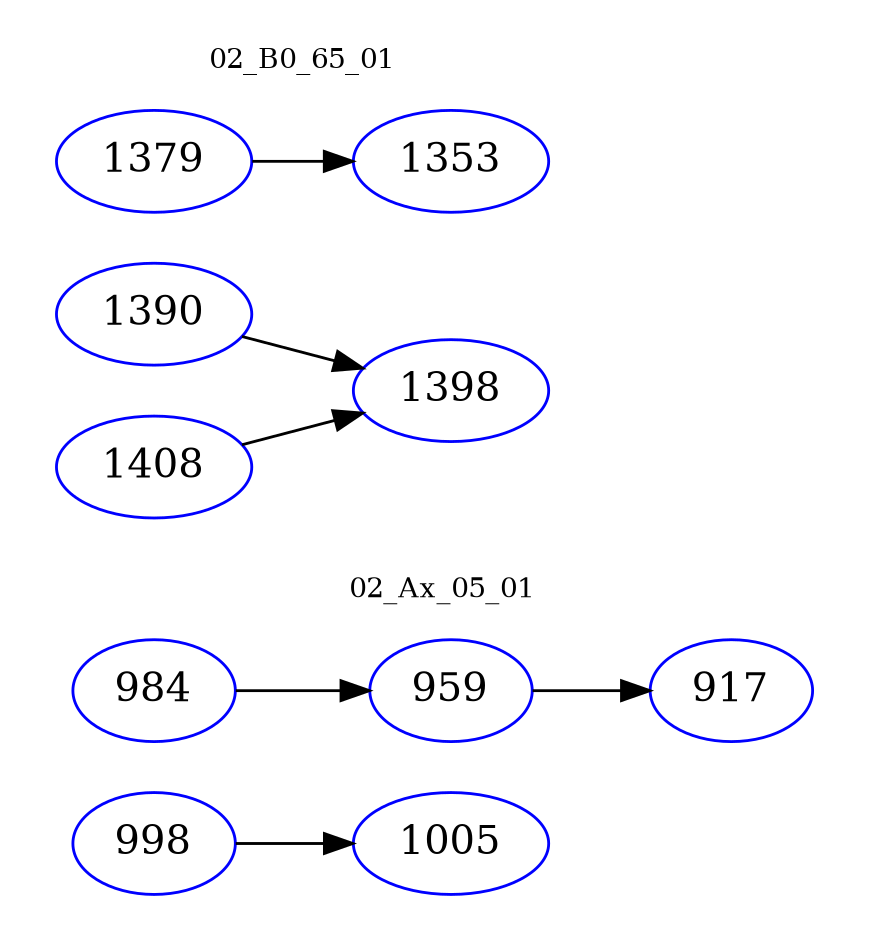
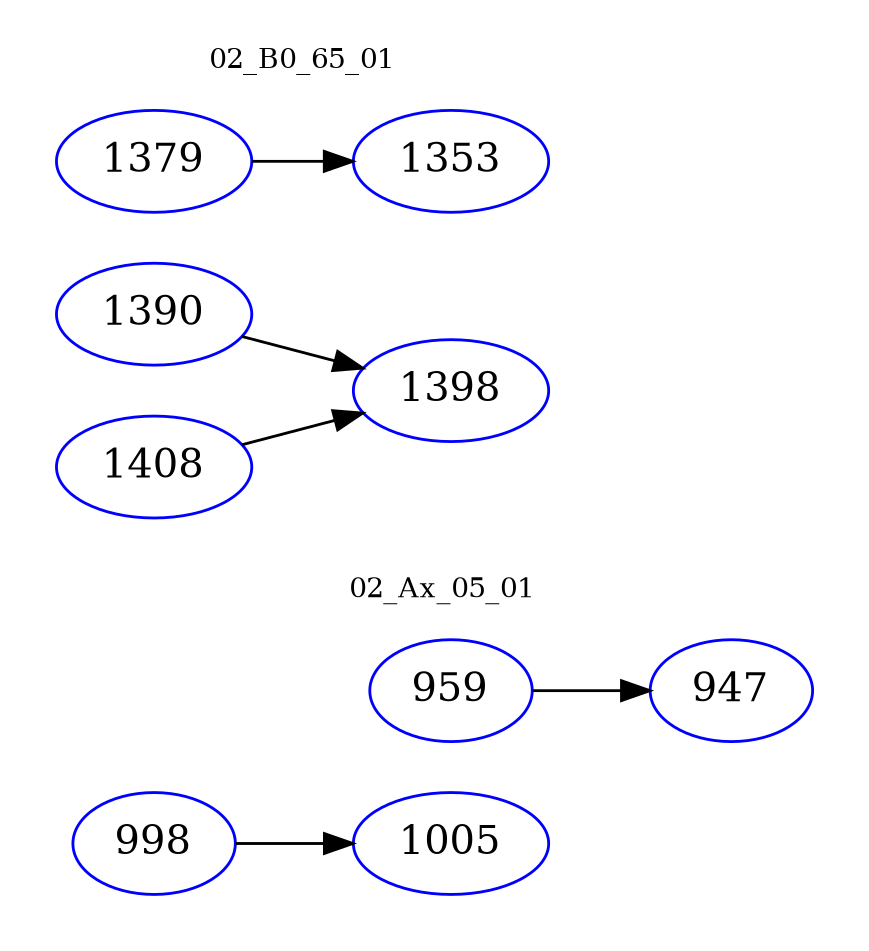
node "984": removed
node "917": label "917" -> "947"
